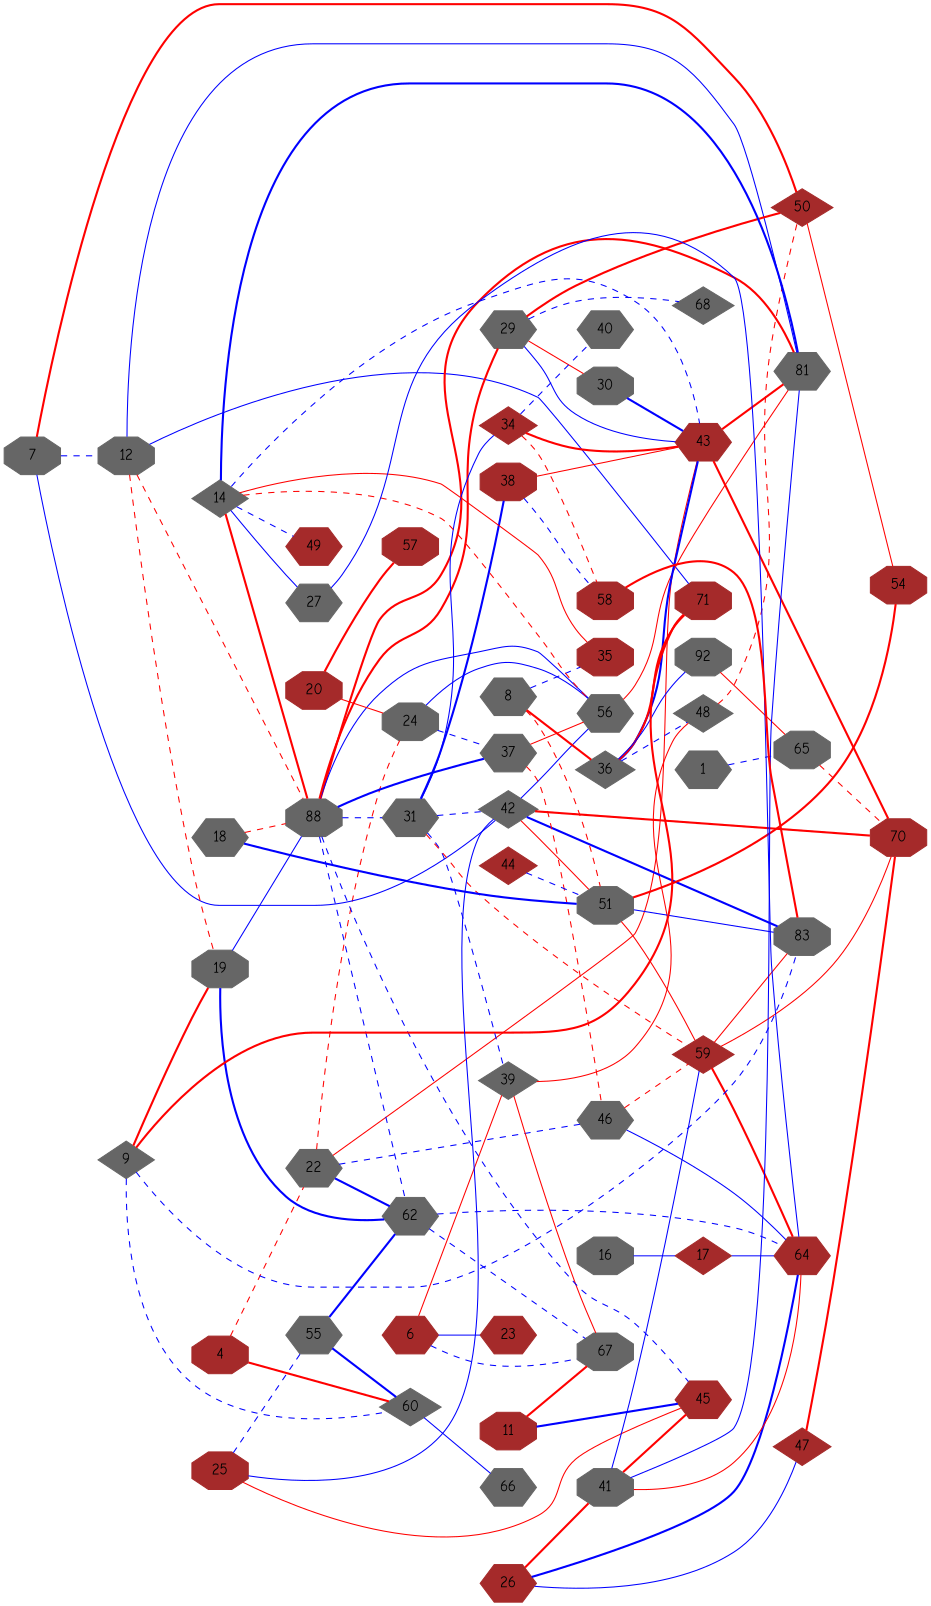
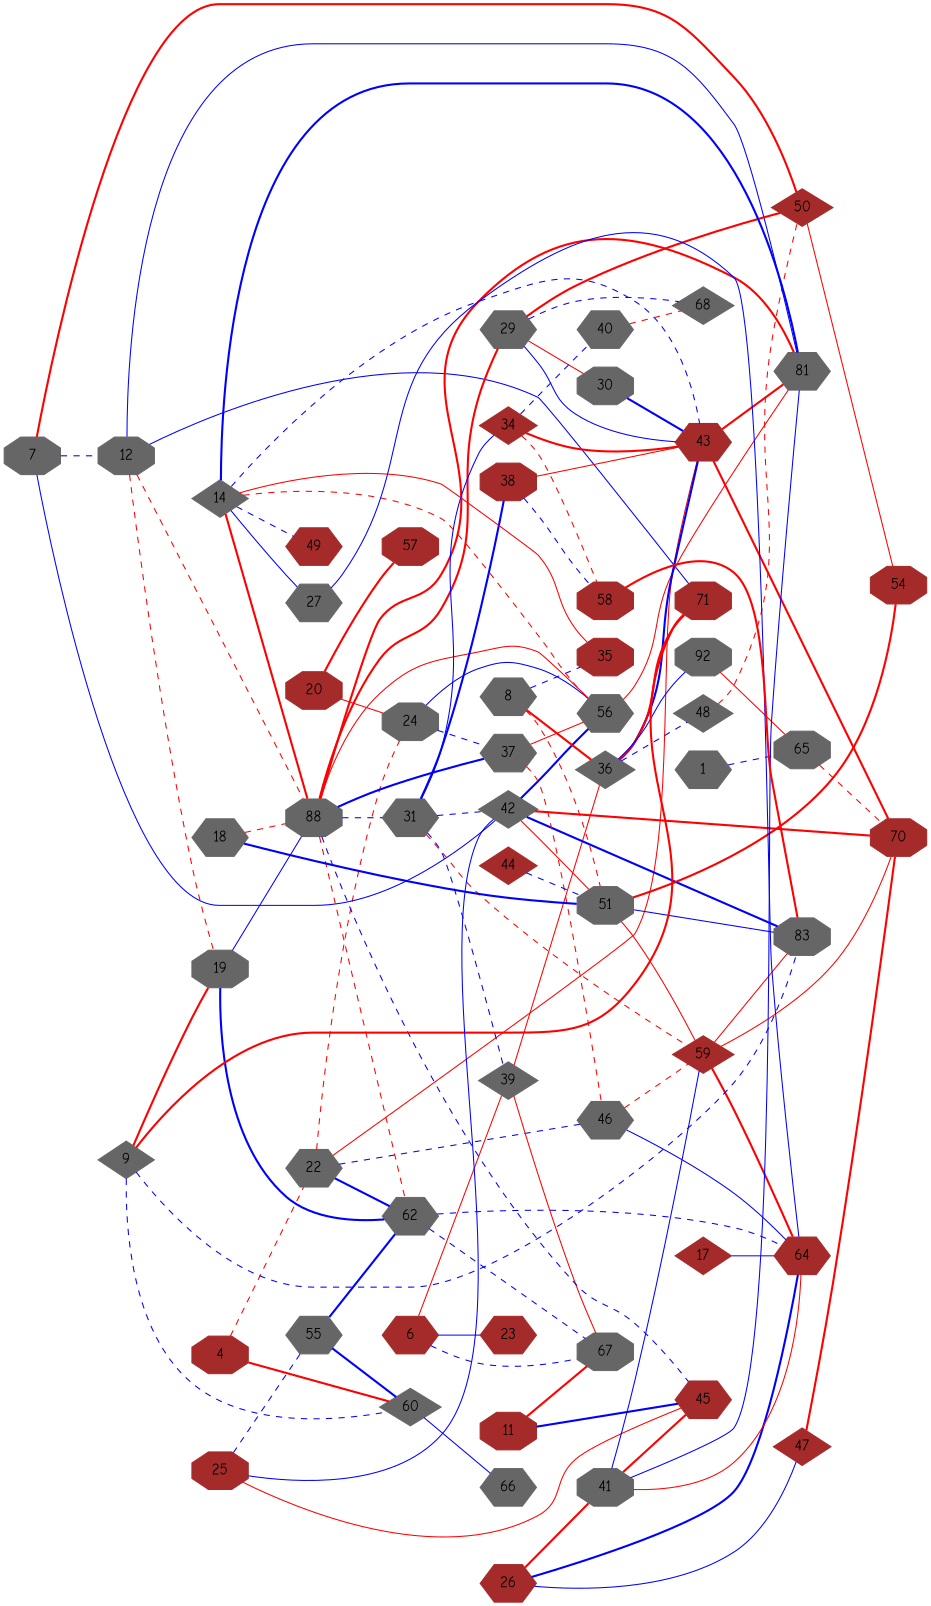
edge "68" -- "40": added
edge "56" -- "88": color blue -> red
edge "56" -- "42": style solid -> bold
edge "48" -- "39": now "36" -- "39"
edge "88" -- "62": color blue -> red
node "16": removed
